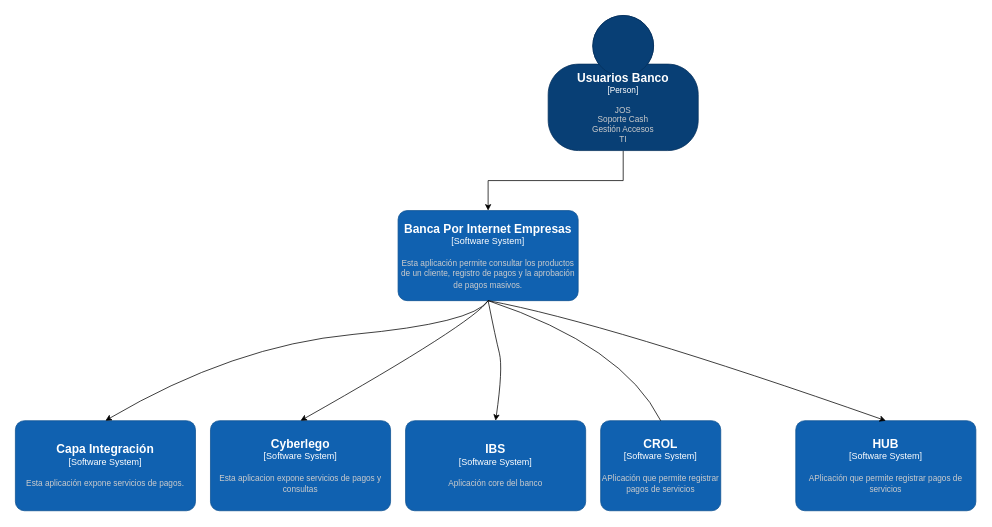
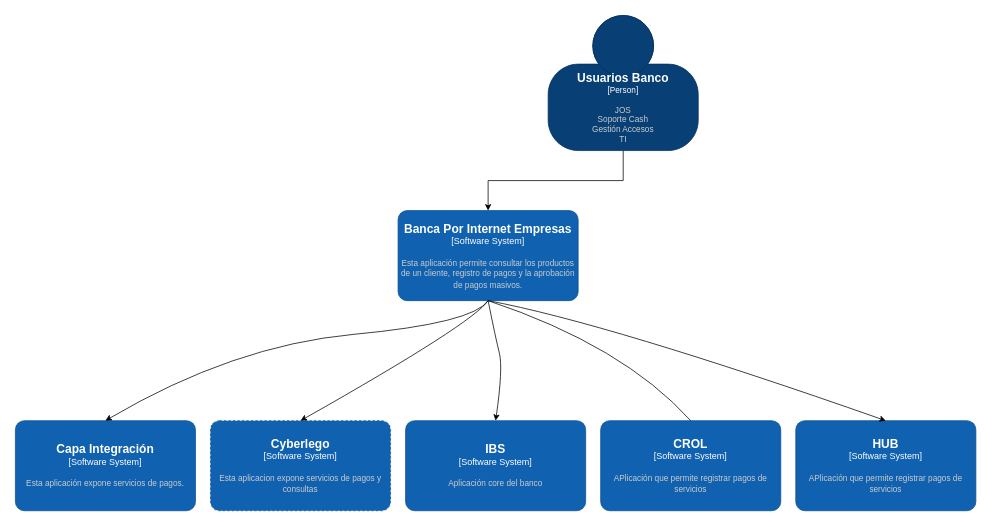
node "Cyberlego [Software System] Esta aplicacion expone servicios de pagos y consultas": style solid -> dashed
node "CROL [Software System] APlicación que permite registrar pagos de servicios": size 120x90 -> 180x90
